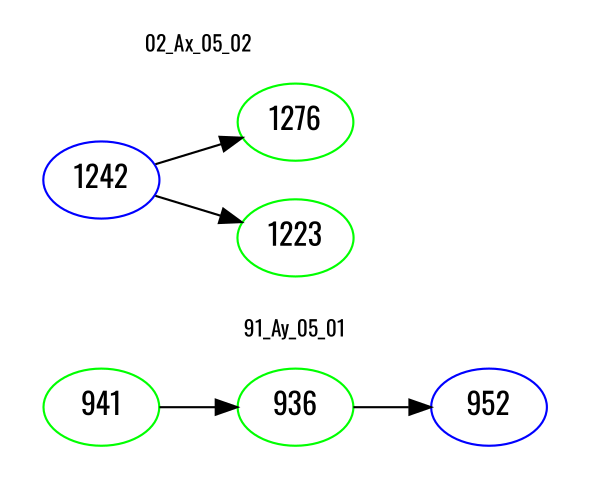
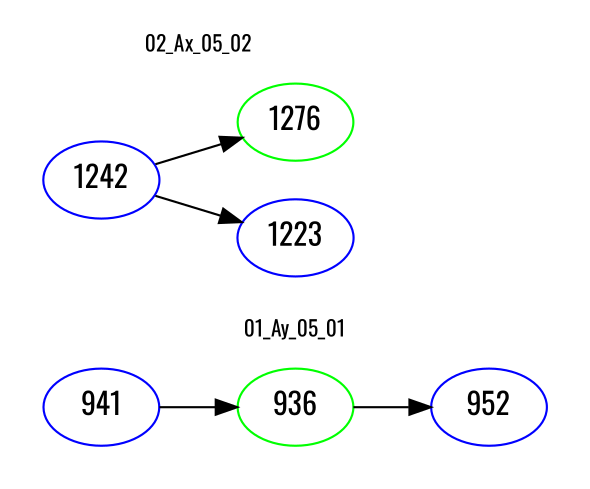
node "1223": color green -> blue
cluster "91_Ay_05_01": label "91_Ay_05_01" -> "01_Ay_05_01"
node "941": color green -> blue
